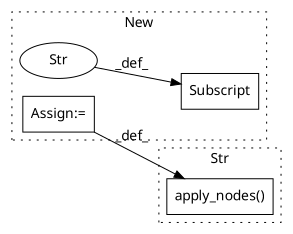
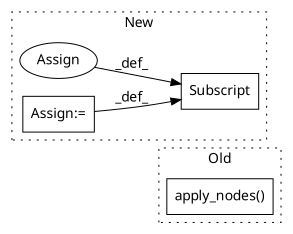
node "Str": label "Str" -> "Assign"
edge "Assign:=" -> "apply_nodes()": now "Assign:=" -> "Subscript"
cluster "Str": label "Str" -> "Old"
